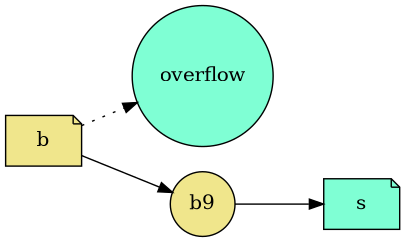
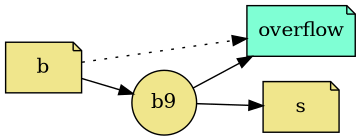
node "overflow": shape circle -> note
edge "b9" -> "overflow": added
node "s": fillcolor aquamarine -> khaki
